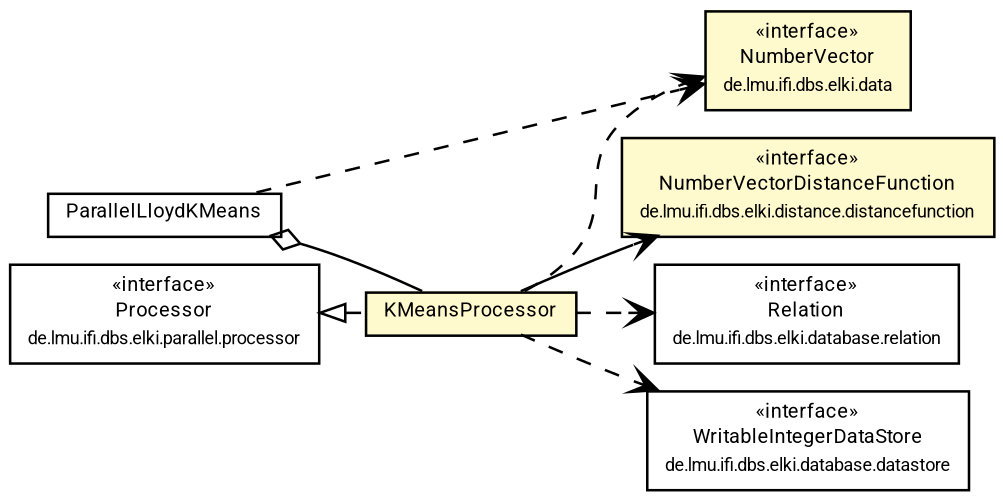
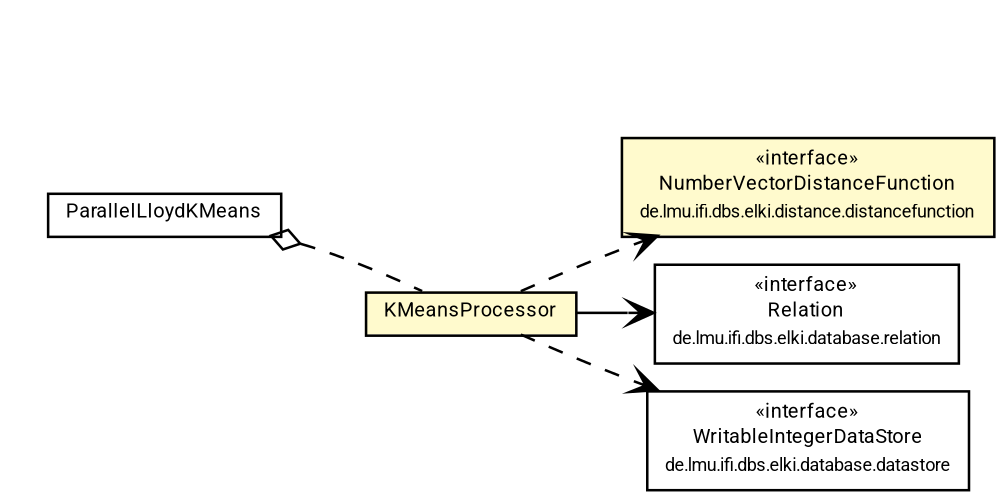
node "NumberVector": removed
edge "KMeansProcessor" -> "NumberVectorDistanceFunction": style solid -> dashed
edge "KMeansProcessor" -> "ParallelLloydKMeans": style solid -> dashed
node "Processor": removed
edge "KMeansProcessor" -> "Relation": style dashed -> solid
